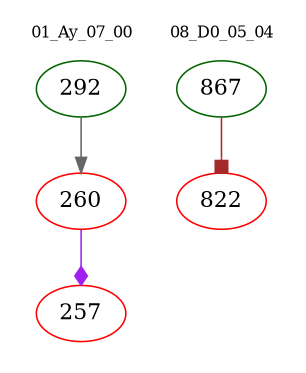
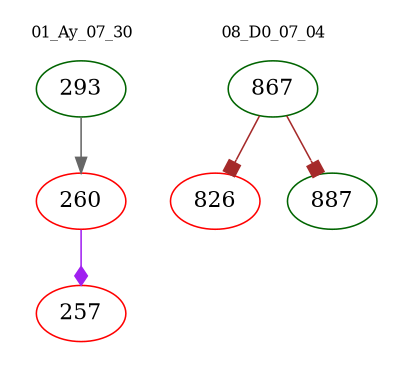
cluster "01_Ay_07_00": label "01_Ay_07_00" -> "01_Ay_07_30"
cluster "08_D0_05_04": label "08_D0_05_04" -> "08_D0_07_04"
node "292": label "292" -> "293"
node "822": label "822" -> "826"
node "887": added
